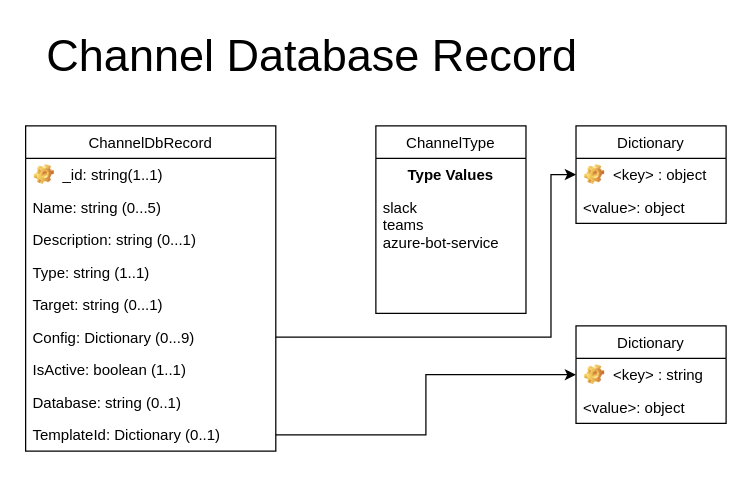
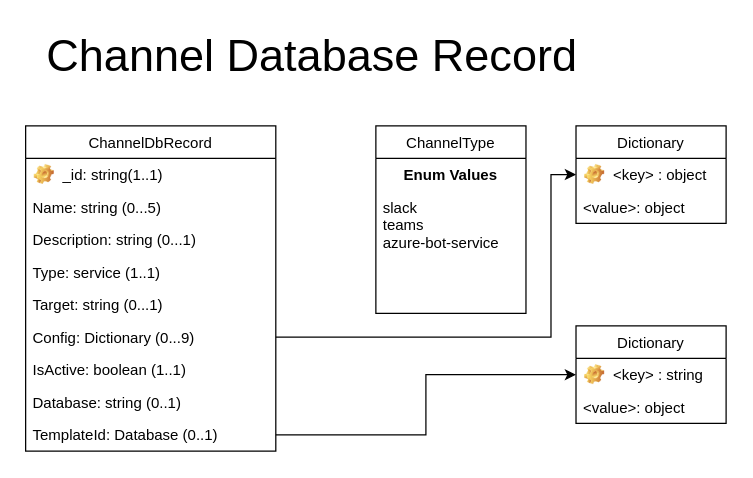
node "Type Values": label "Type Values" -> "Enum Values"
node "Type: string (1..1)": label "Type: string (1..1)" -> "Type: service (1..1)"
node "TemplateId: Dictionary (0..1)": label "TemplateId: Dictionary (0..1)" -> "TemplateId: Database (0..1)"
